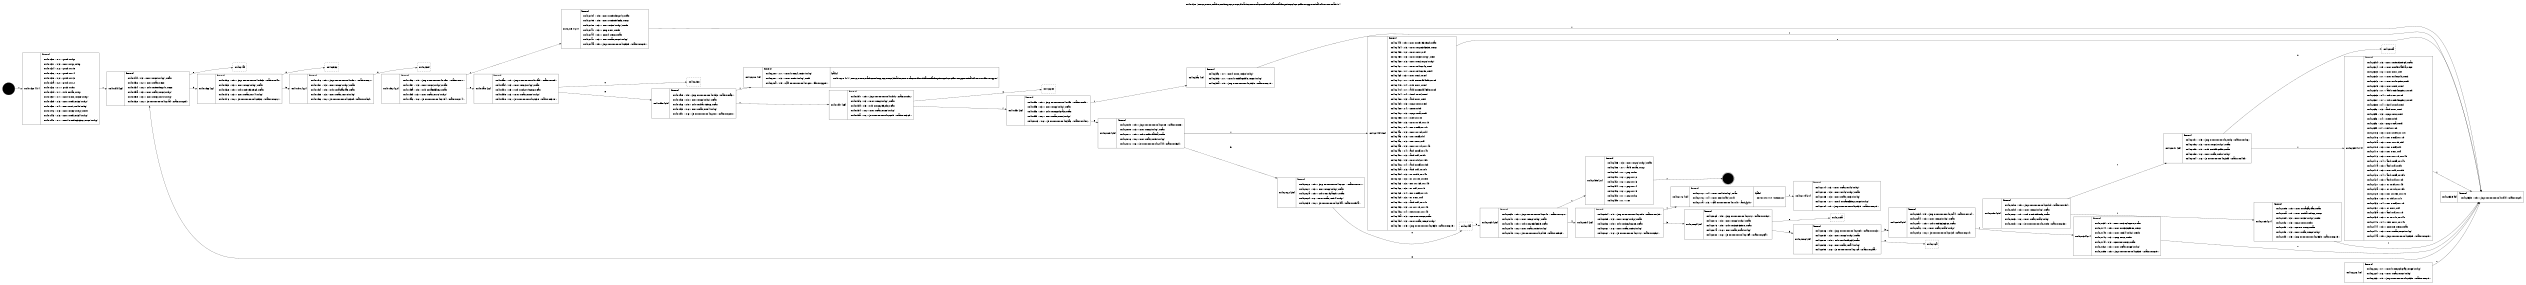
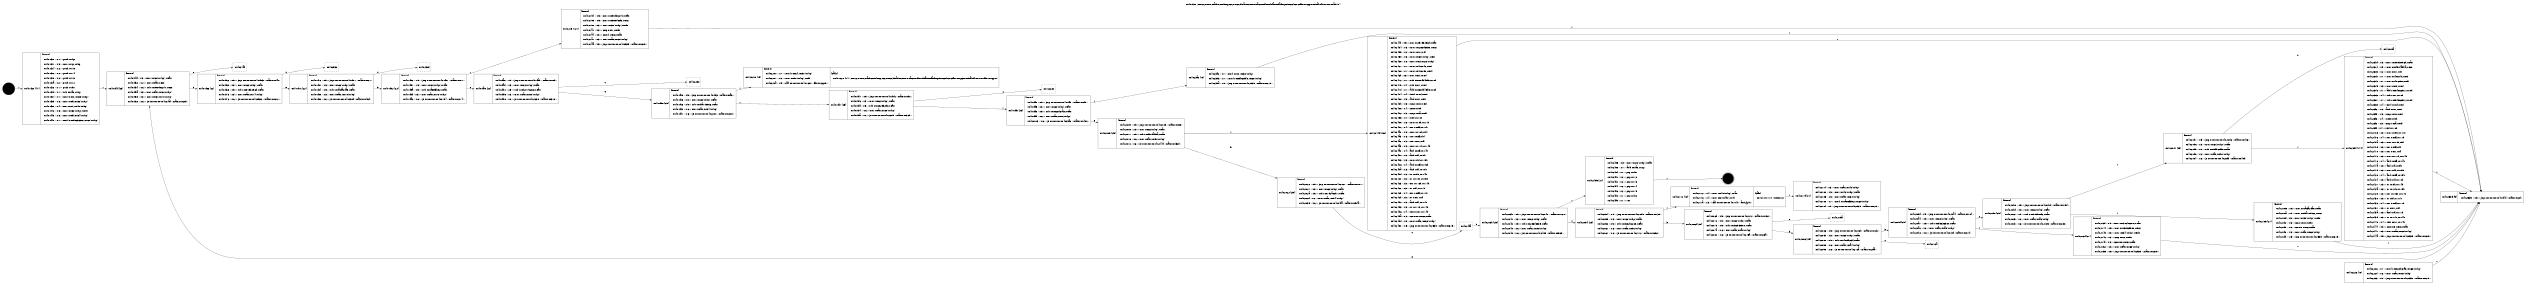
edge "0x401f7c [22]" -> "0x401f92 [22]": added, label "9"
edge "0x40209f [25]" -> "0x4020b8 [25]": added, label "2"
